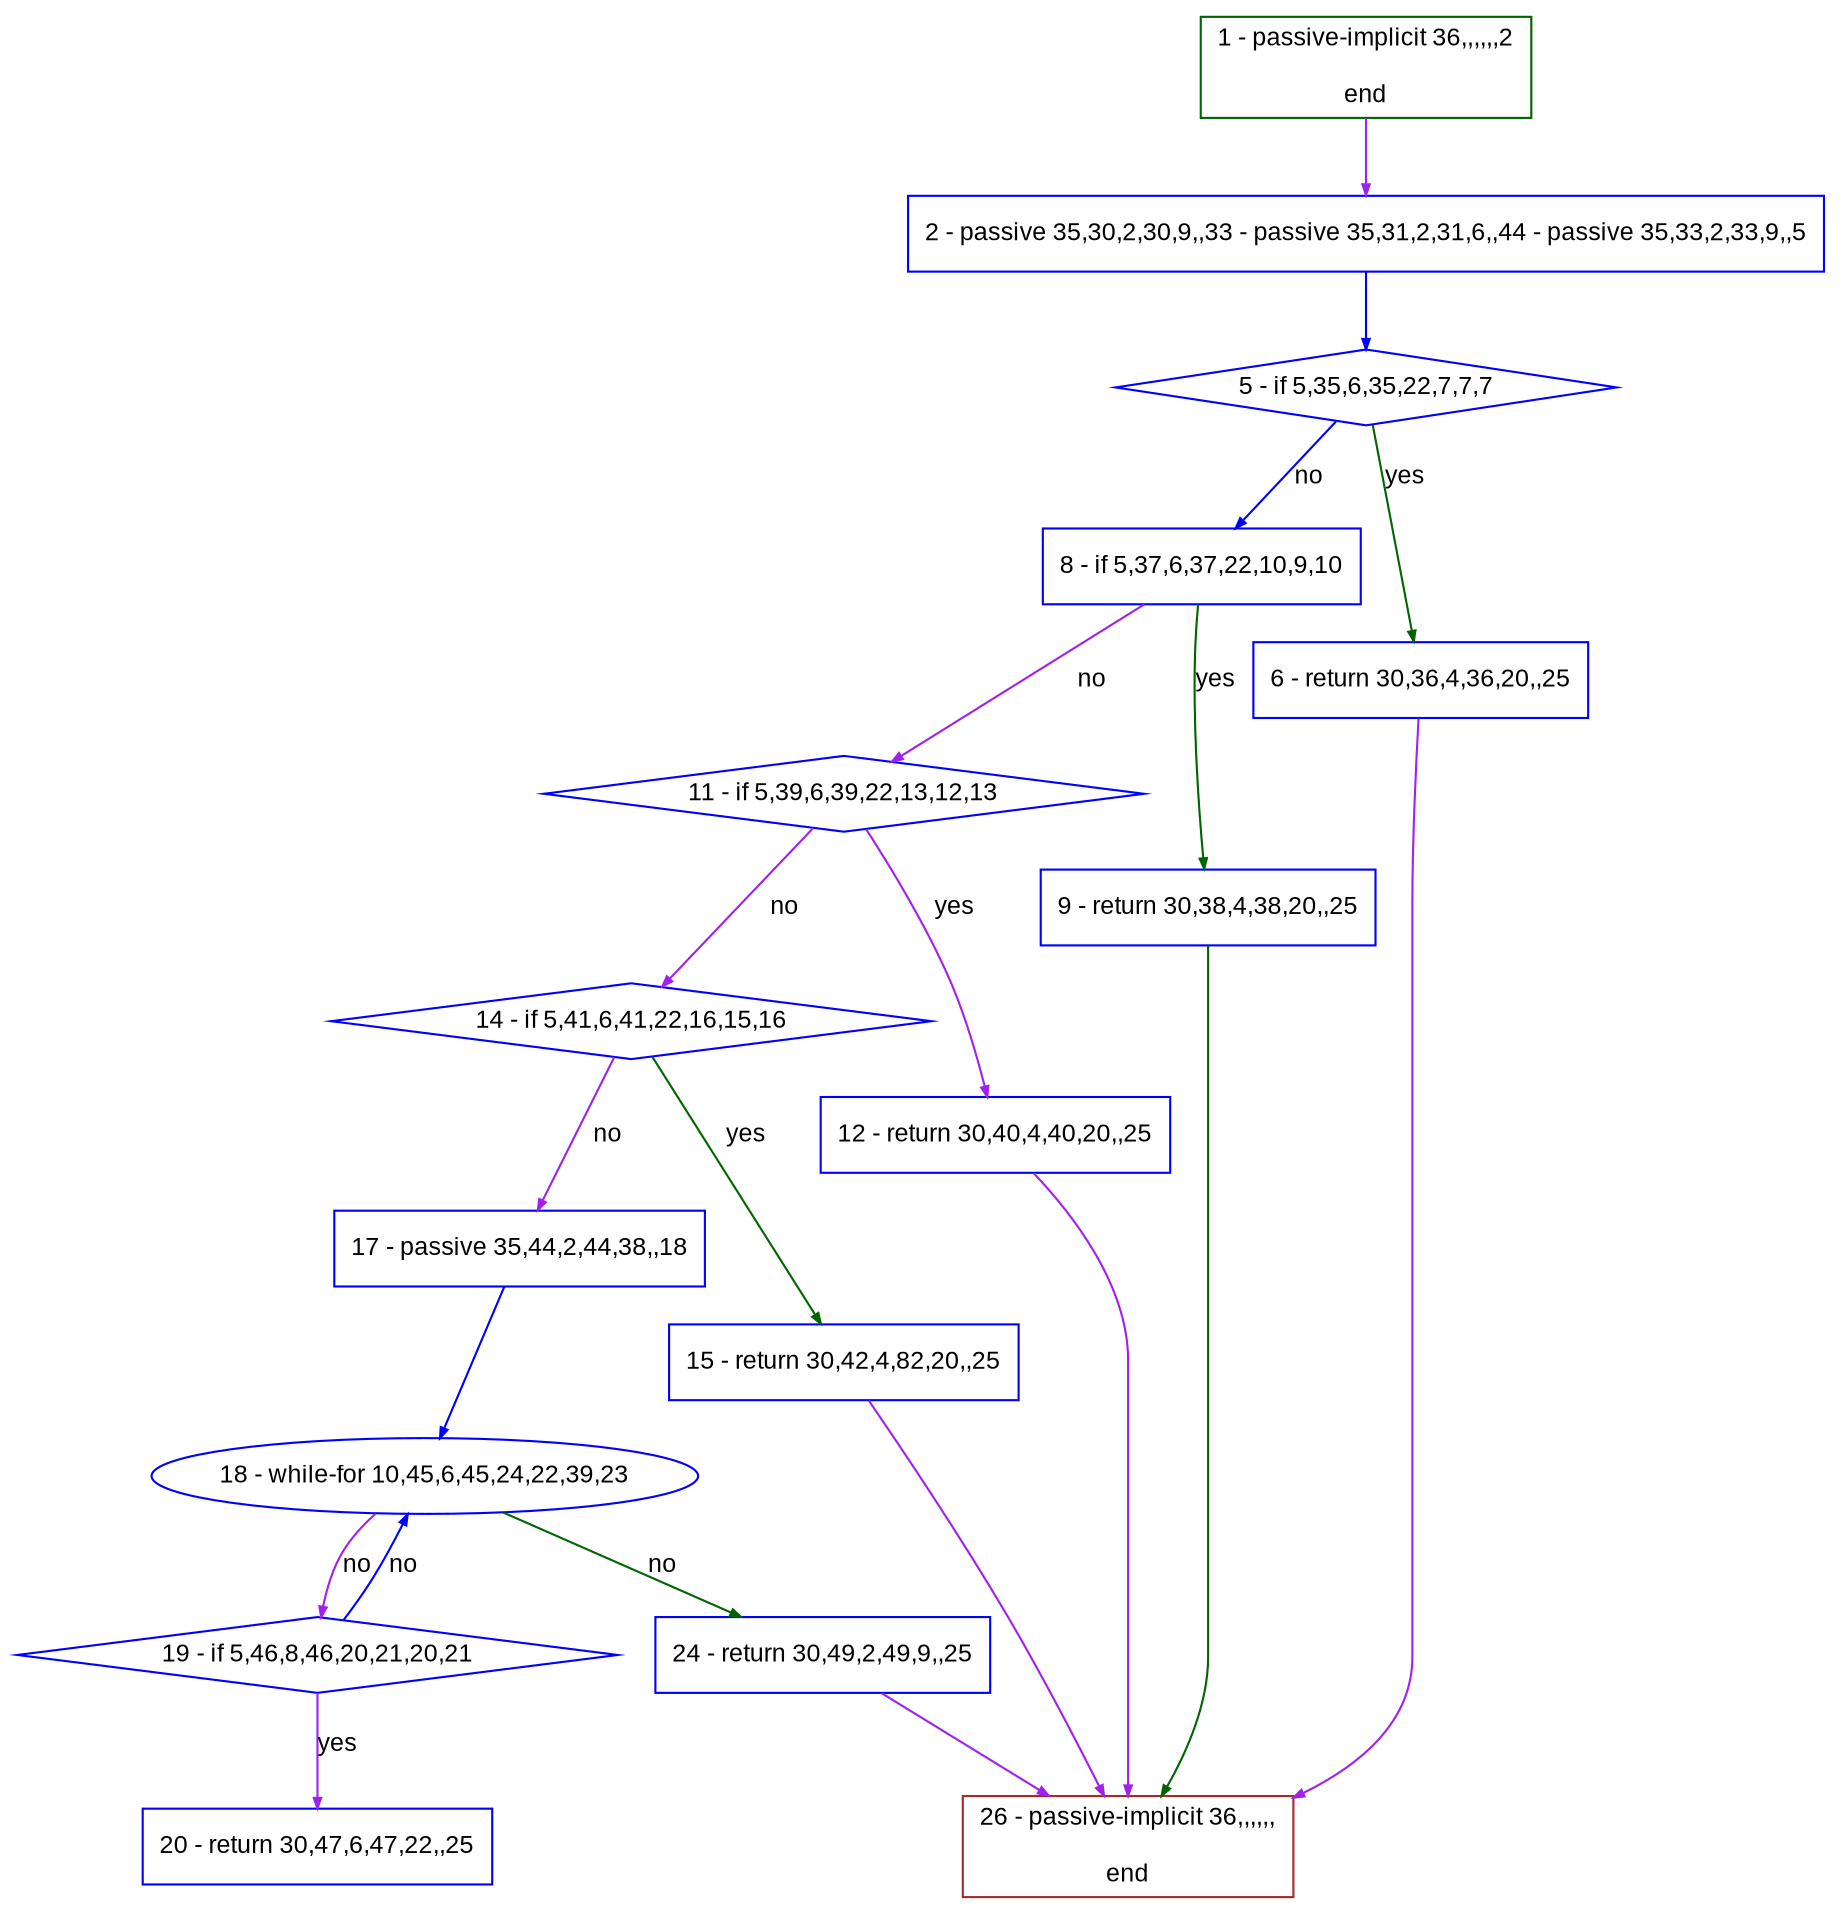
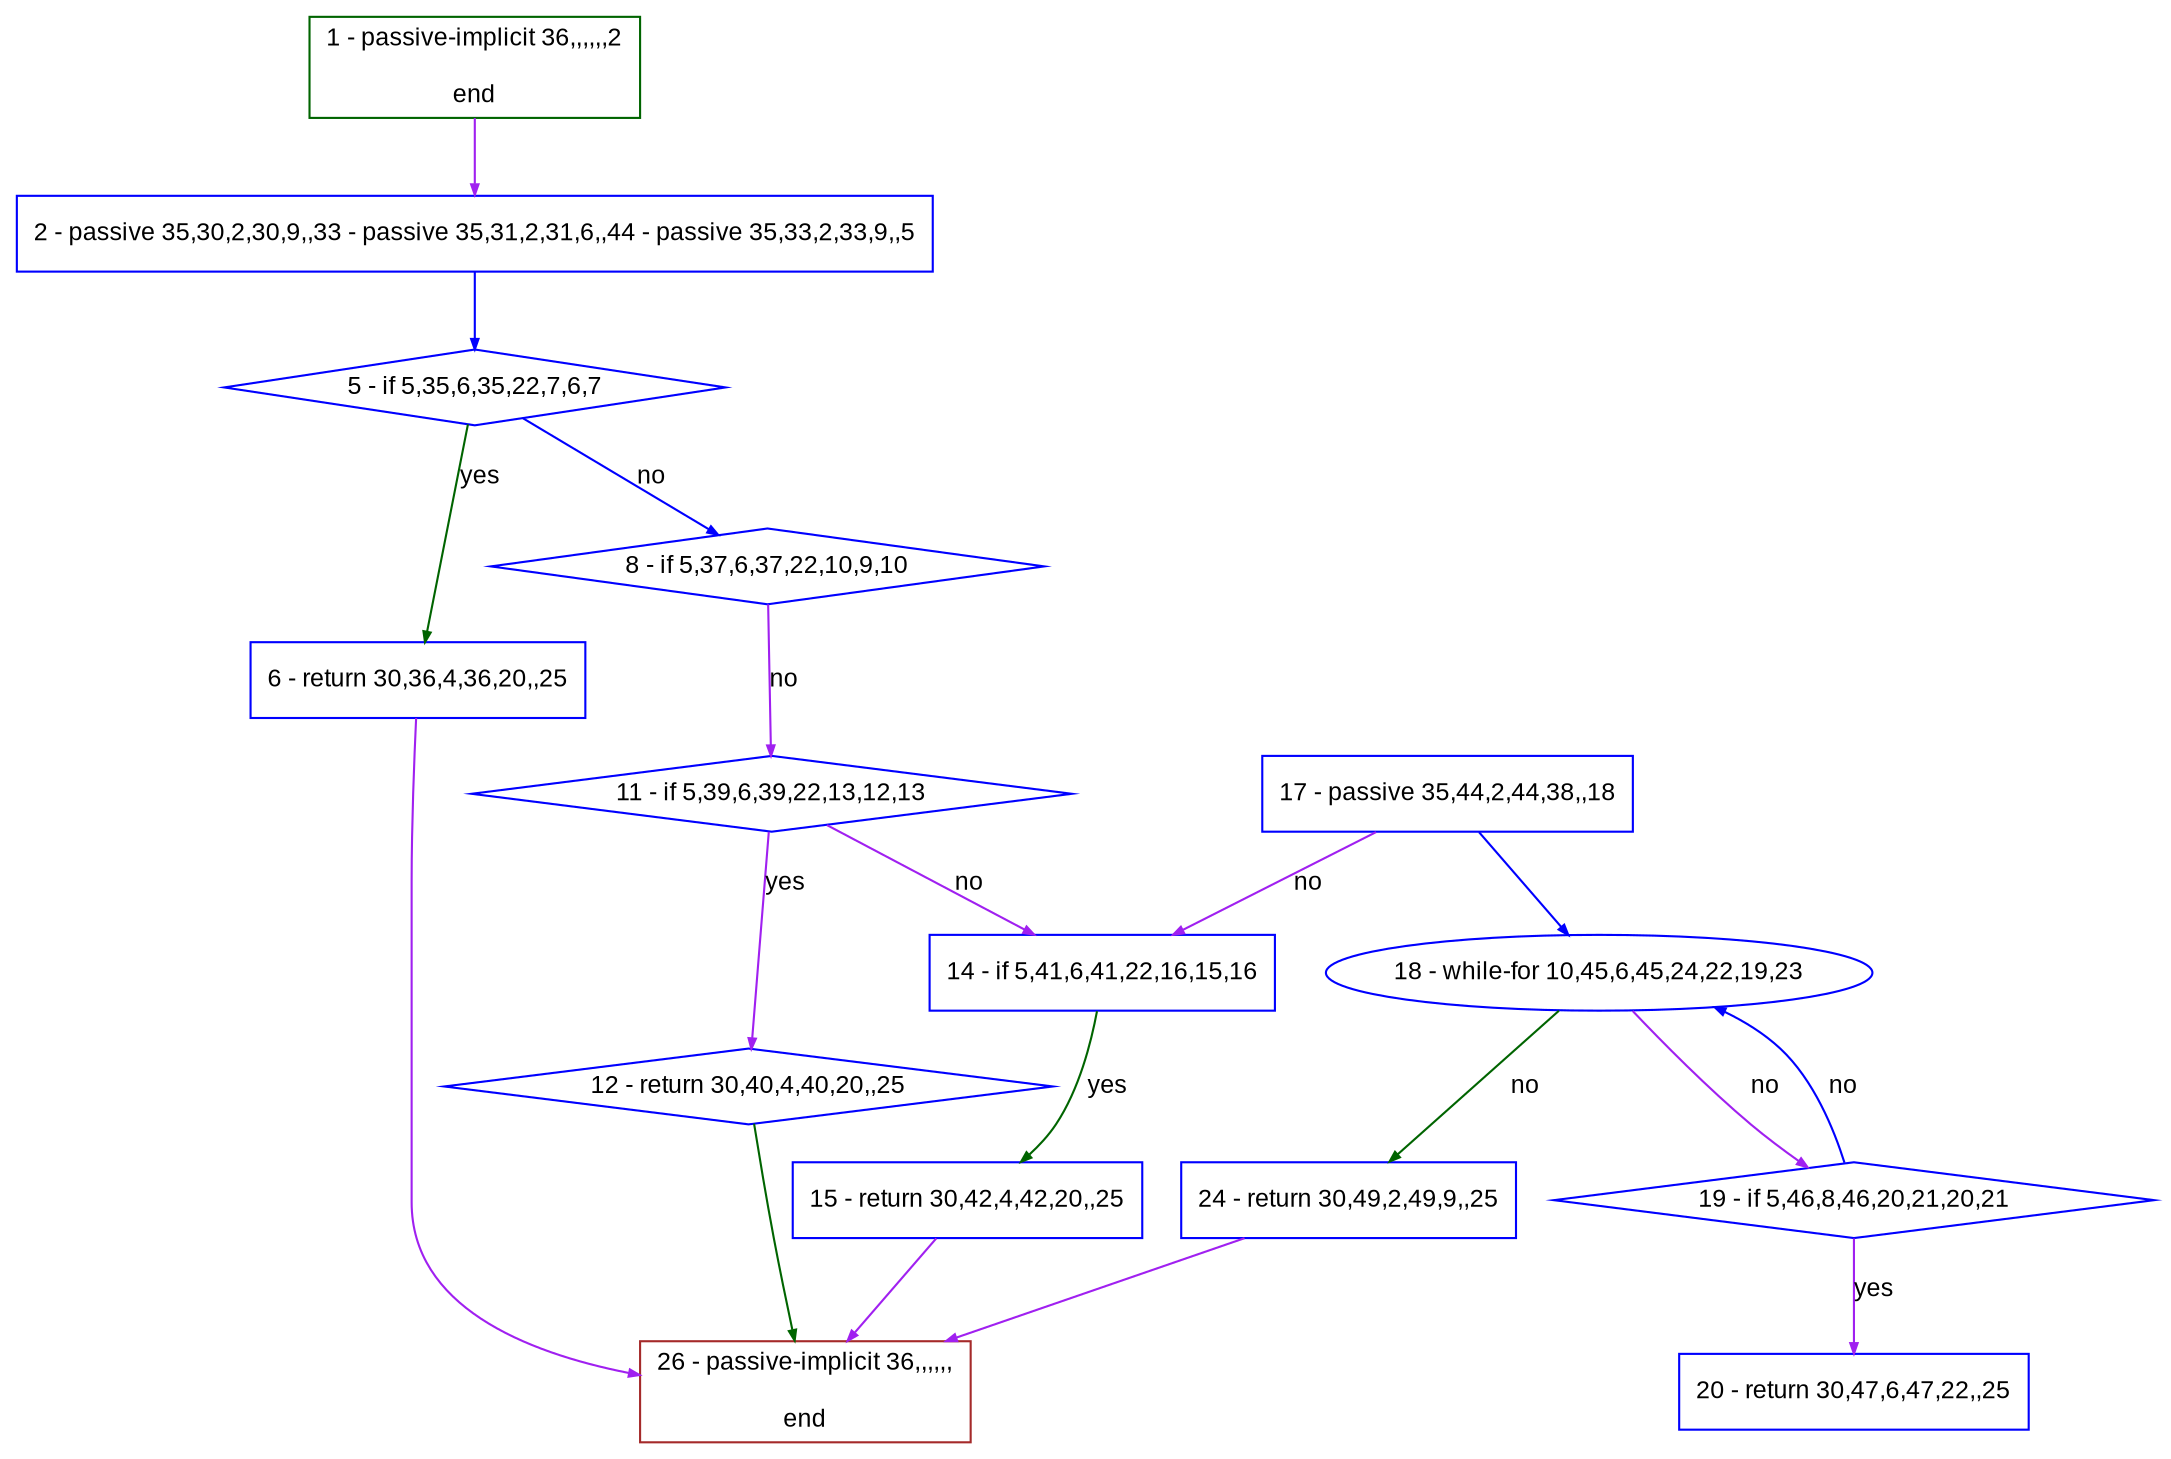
node "5 - if 5,35,6,35,22,7,7,7": label "5 - if 5,35,6,35,22,7,7,7" -> "5 - if 5,35,6,35,22,7,6,7"
node "8 - if 5,37,6,37,22,10,9,10": shape box -> diamond
node "9 - return 30,38,4,38,20,,25": removed
node "14 - if 5,41,6,41,22,16,15,16": shape diamond -> box
edge "14 - if 5,41,6,41,22,16,15,16" -> "17 - passive 35,44,2,44,38,,18": reversed
node "12 - return 30,40,4,40,20,,25": shape box -> diamond
node "15 - return 30,42,4,82,20,,25": label "15 - return 30,42,4,82,20,,25" -> "15 - return 30,42,4,42,20,,25"
edge "12 - return 30,40,4,40,20,,25" -> "26 - passive-implicit 36,,,,,, end": color purple -> darkgreen
node "18 - while-for 10,45,6,45,24,22,39,23": label "18 - while-for 10,45,6,45,24,22,39,23" -> "18 - while-for 10,45,6,45,24,22,19,23"
